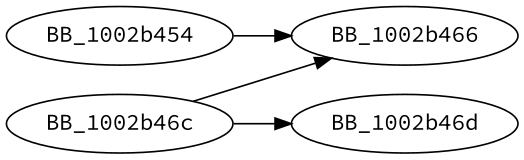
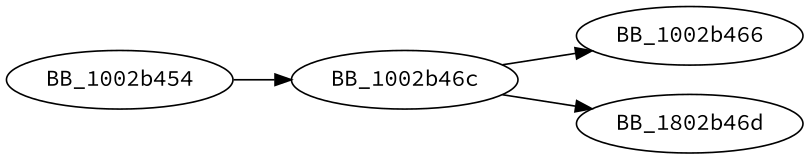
edge "BB_1002b454" -> "BB_1002b466": now "BB_1002b454" -> "BB_1002b46c"
node "BB_1002b46d": label "BB_1002b46d" -> "BB_1802b46d"
